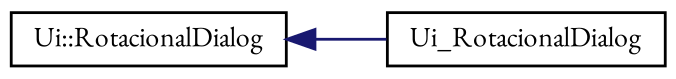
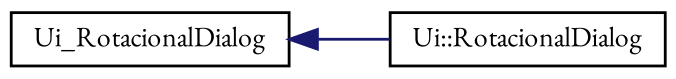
edge "Ui_RotacionalDialog" -> "Ui::RotacionalDialog": reversed
